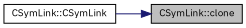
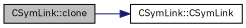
edge "CSymLink::CSymLink" -> "CSymLink::clone": reversed
